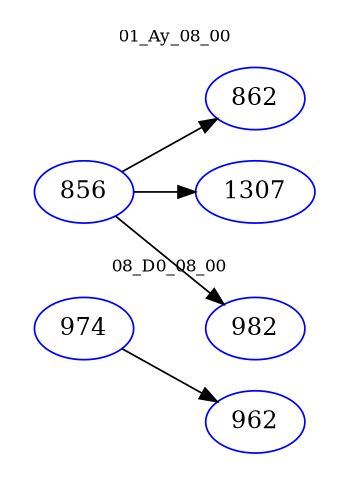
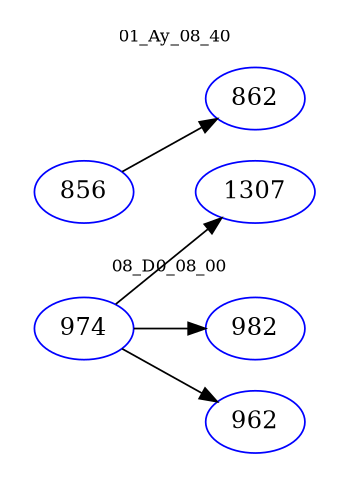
cluster "01_Ay_08_00": label "01_Ay_08_00" -> "01_Ay_08_40"
edge "856" -> "1307": now "974" -> "1307"
edge "856" -> "982": now "974" -> "982"
